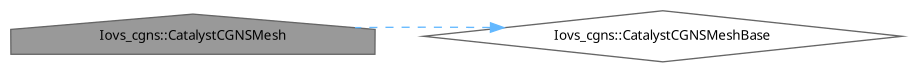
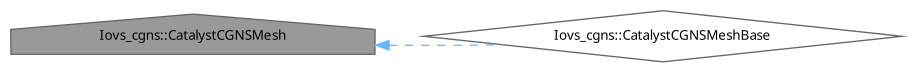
edge "Iovs_cgns::CatalystCGNSMesh" -> "Iovs_cgns::CatalystCGNSMeshBase": reversed
